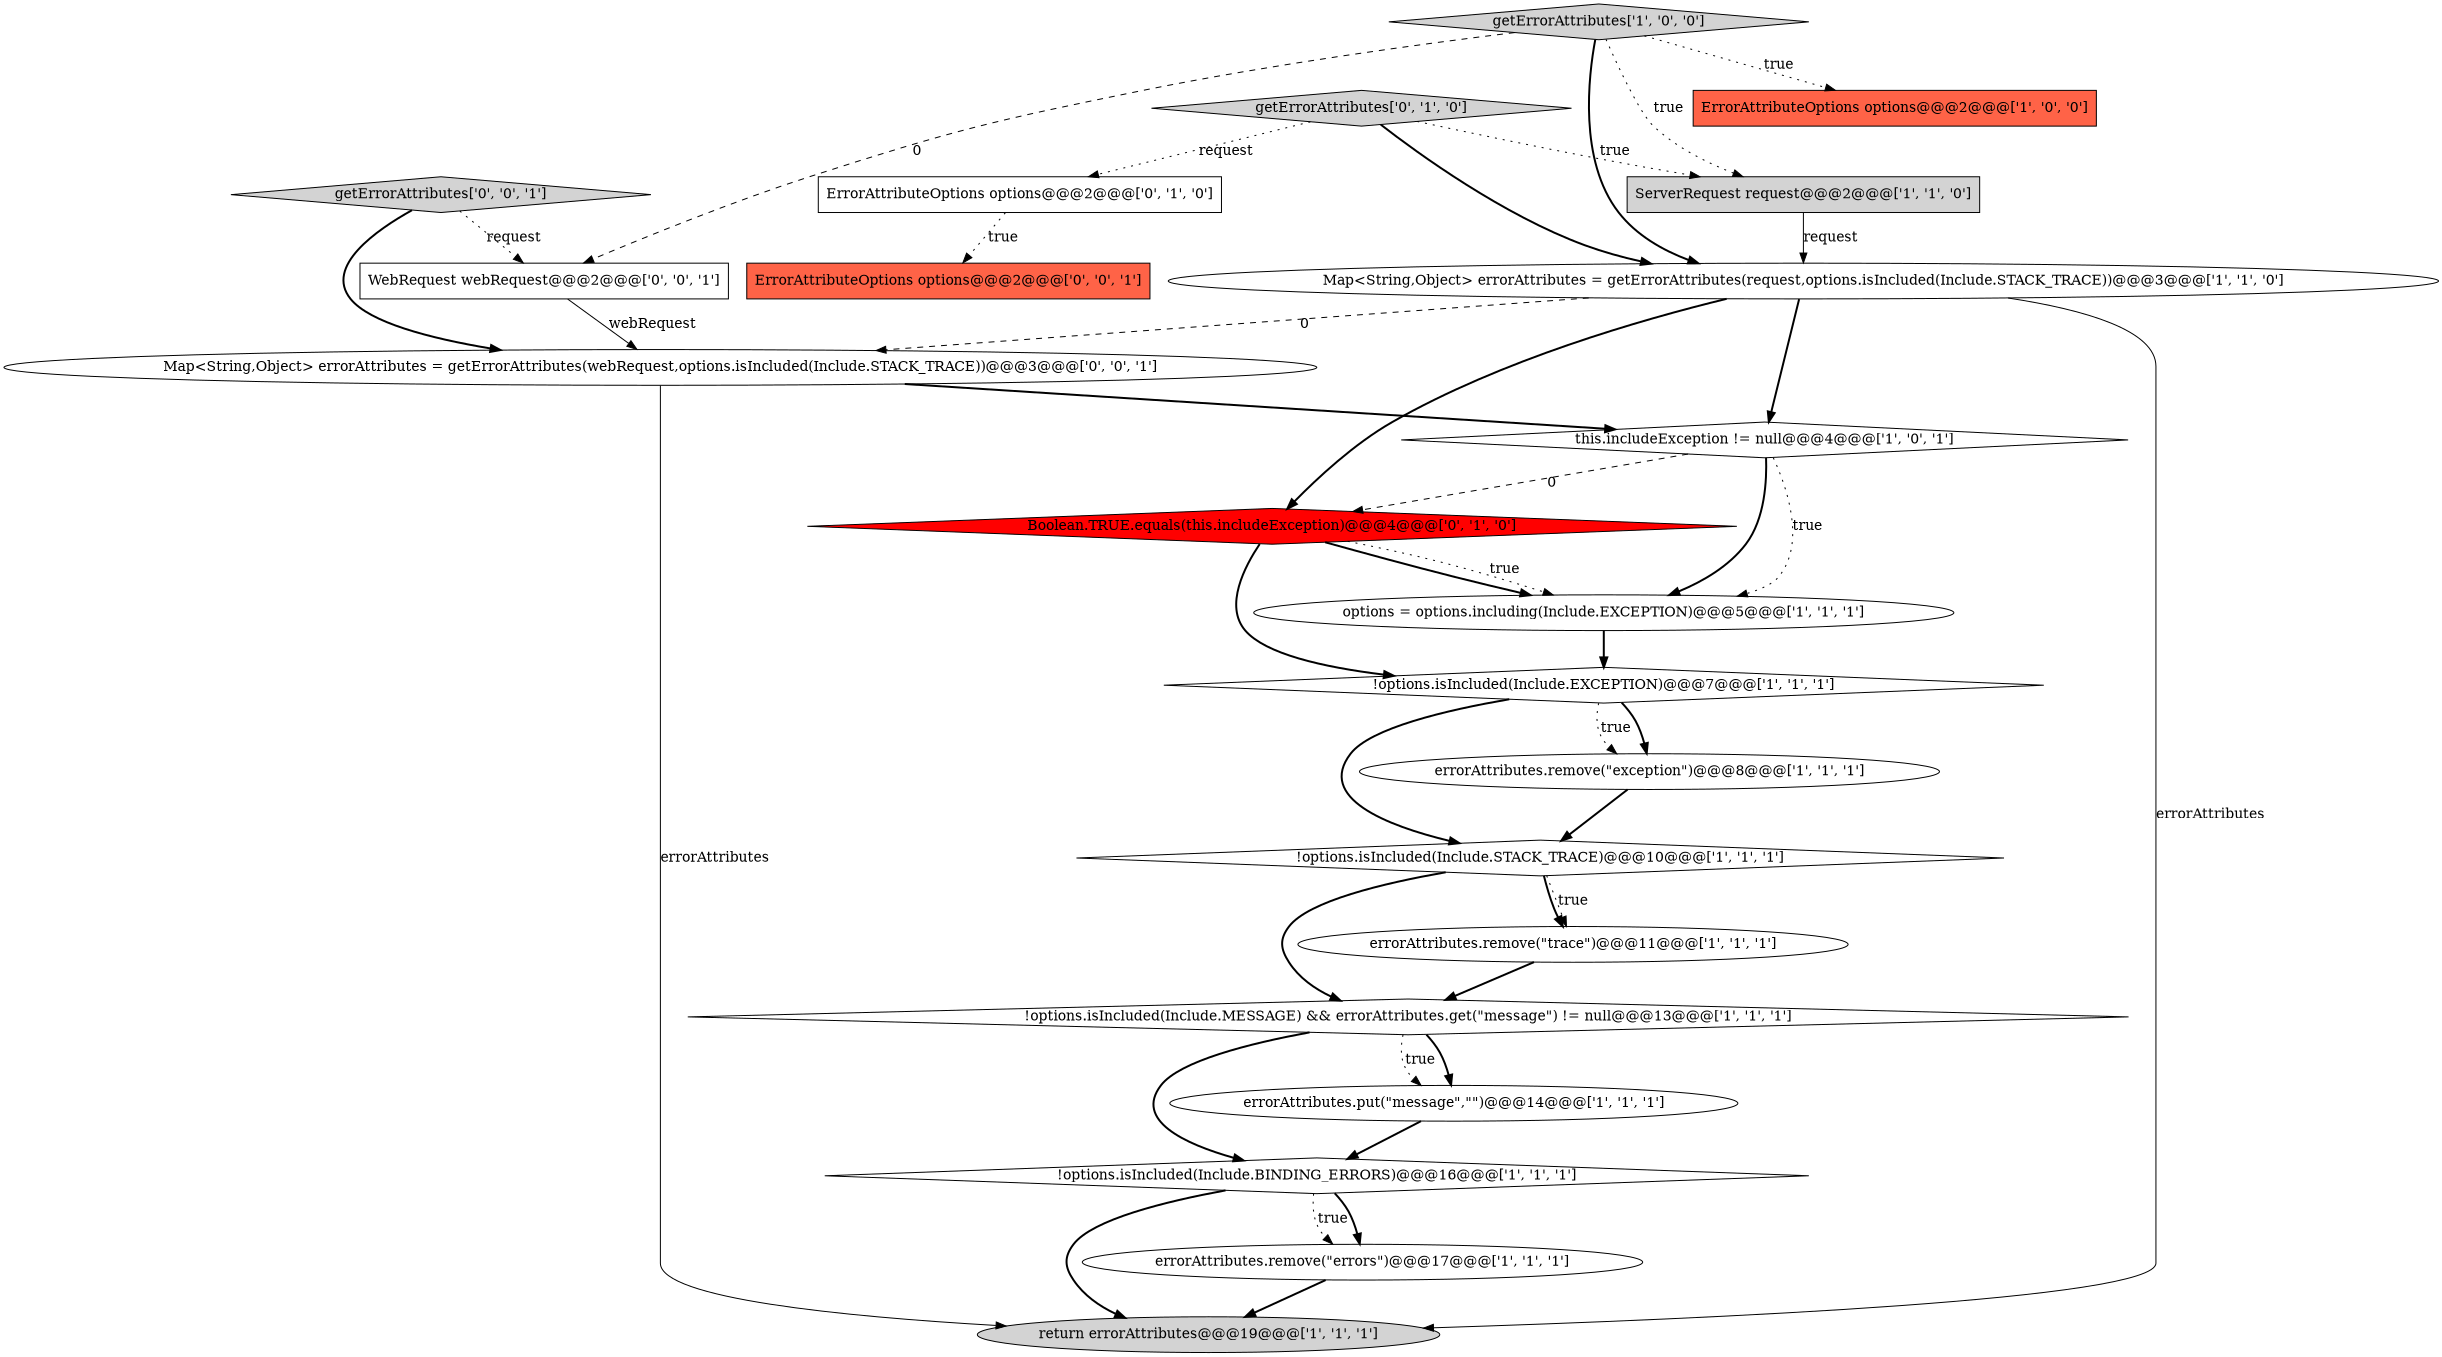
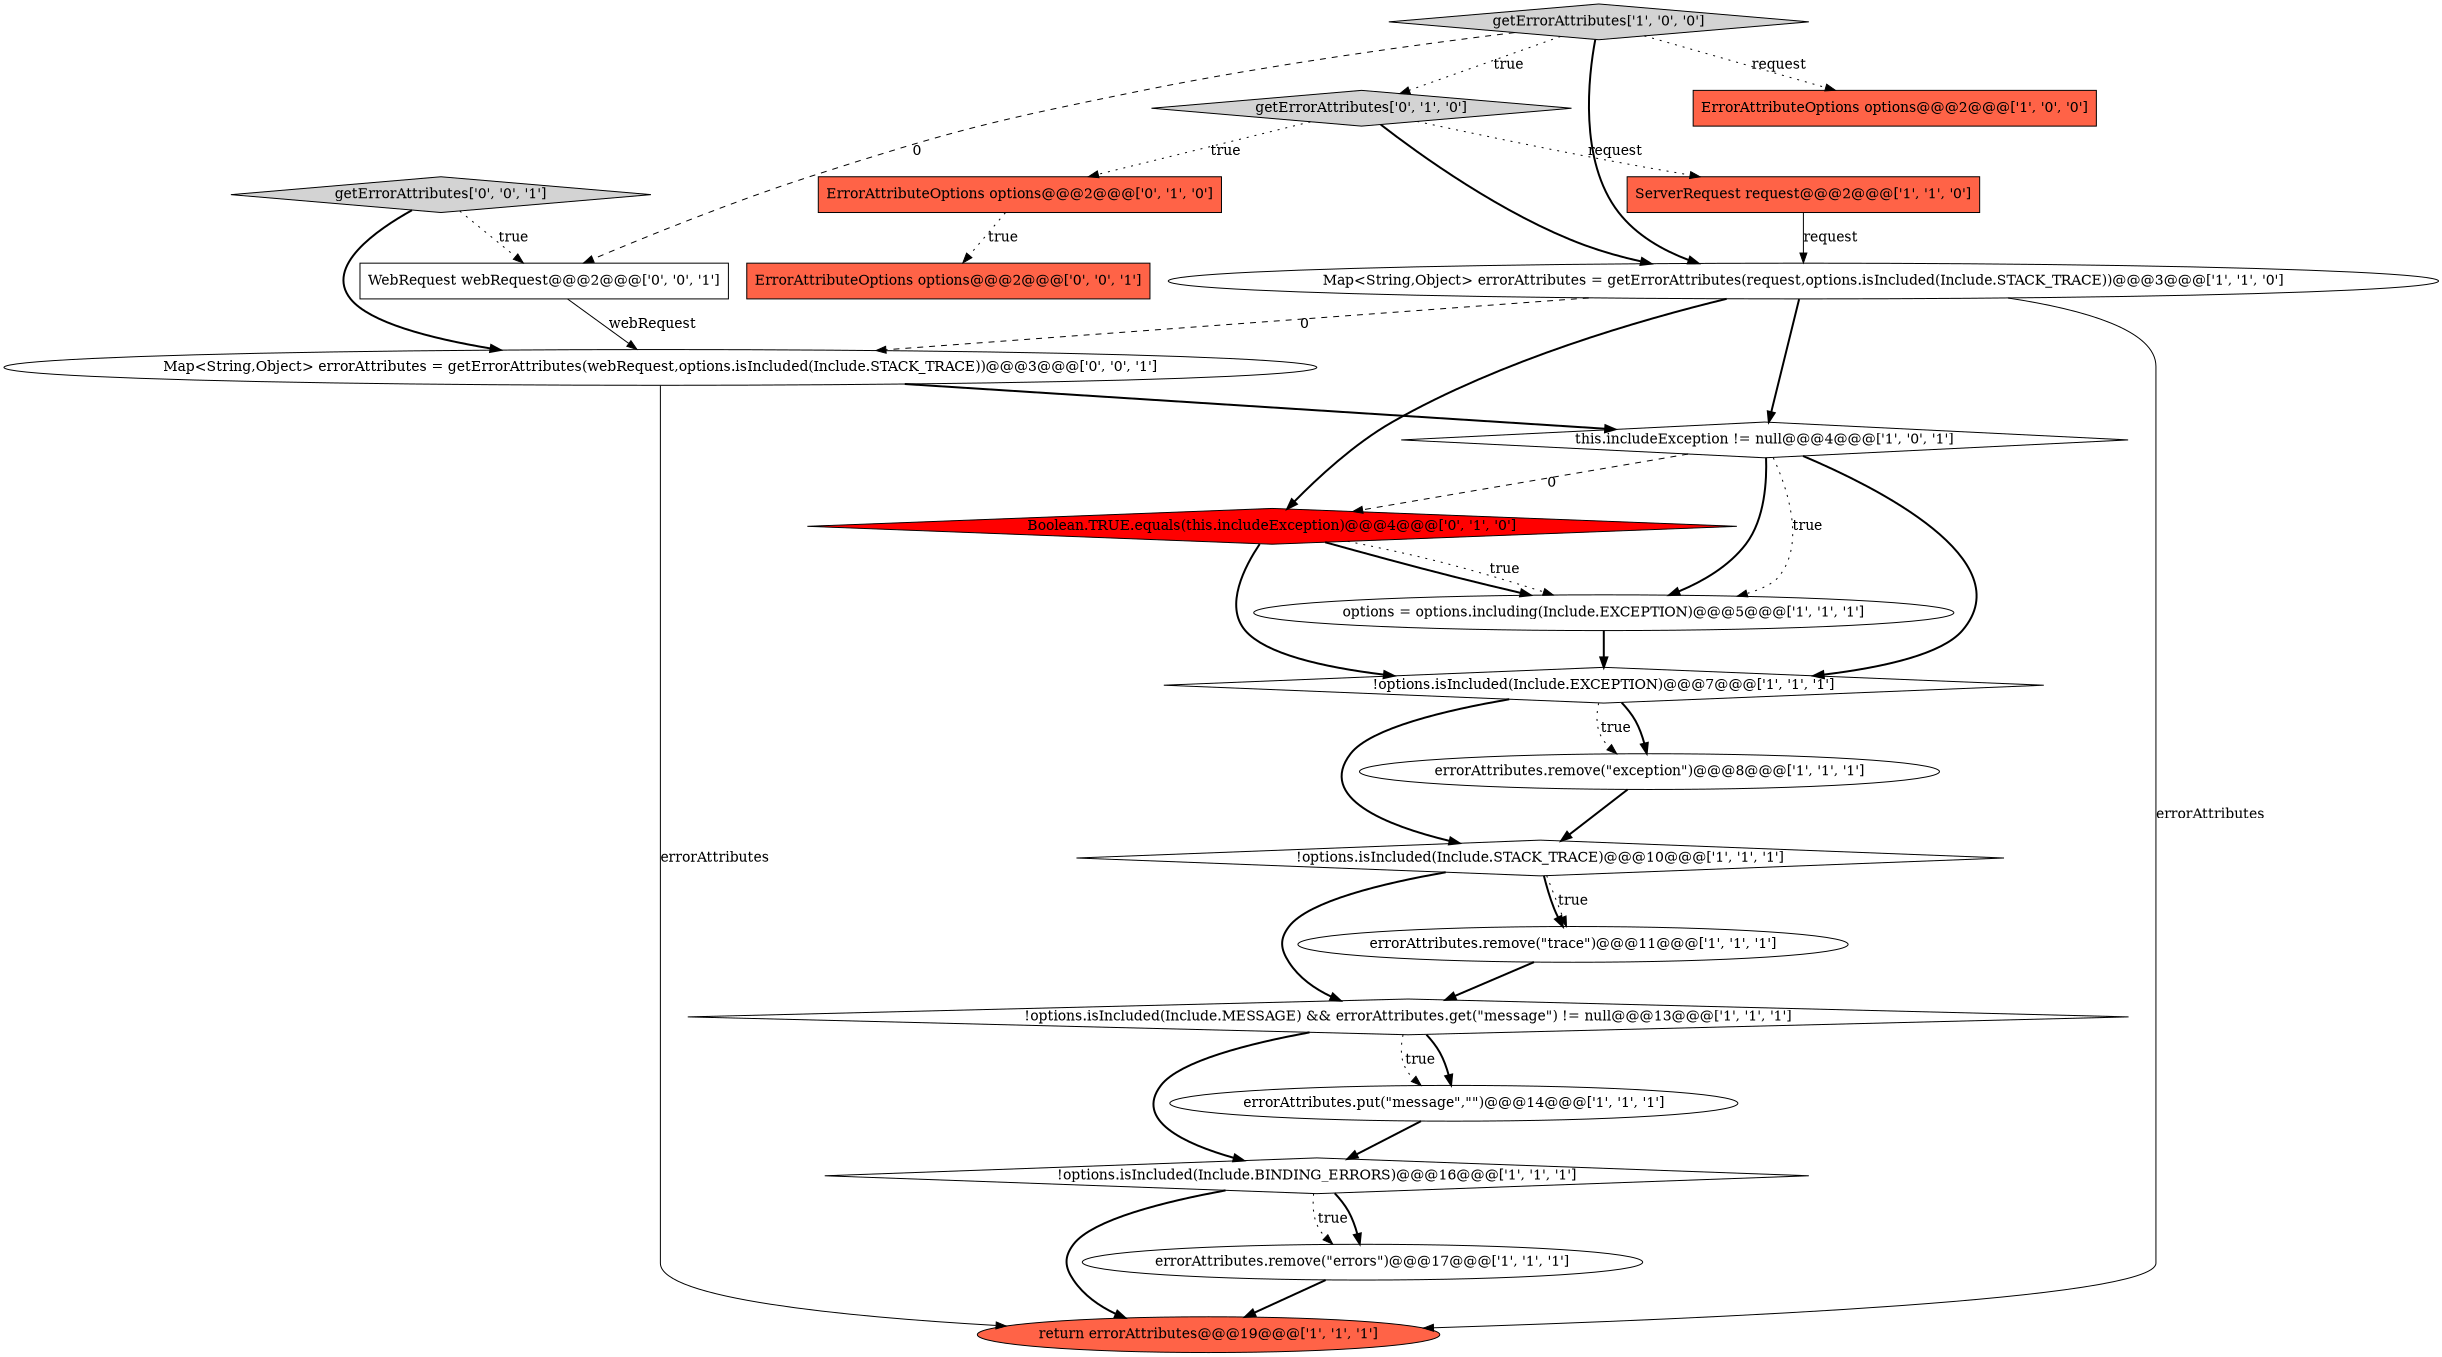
edge "getErrorAttributes['1', '0', '0']" -> "ErrorAttributeOptions options@@@2@@@['1', '0', '0']": label "true" -> "request"
edge "getErrorAttributes['1', '0', '0']" -> "ServerRequest request@@@2@@@['1', '1', '0']": now "getErrorAttributes['1', '0', '0']" -> "getErrorAttributes['0', '1', '0']"
edge "getErrorAttributes['0', '1', '0']" -> "ErrorAttributeOptions options@@@2@@@['0', '1', '0']": label "request" -> "true"
edge "getErrorAttributes['0', '1', '0']" -> "ServerRequest request@@@2@@@['1', '1', '0']": label "true" -> "request"
node "ErrorAttributeOptions options@@@2@@@['0', '1', '0']": fillcolor white -> tomato
node "ServerRequest request@@@2@@@['1', '1', '0']": fillcolor lightgray -> tomato
edge "getErrorAttributes['0', '0', '1']" -> "WebRequest webRequest@@@2@@@['0', '0', '1']": label "request" -> "true"
edge "this.includeException != null@@@4@@@['1', '0', '1']" -> "!options.isIncluded(Include.EXCEPTION)@@@7@@@['1', '1', '1']": added
node "return errorAttributes@@@19@@@['1', '1', '1']": fillcolor lightgray -> tomato
